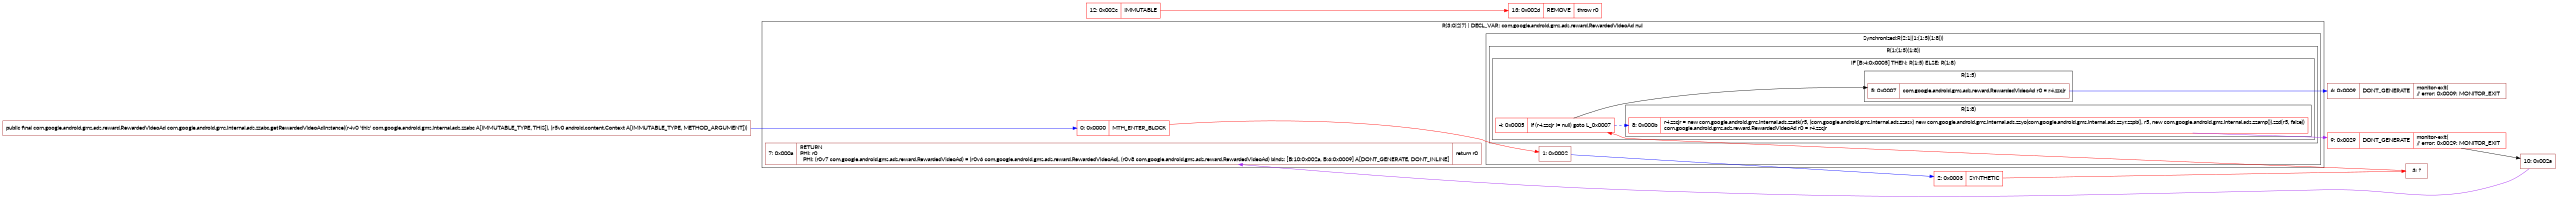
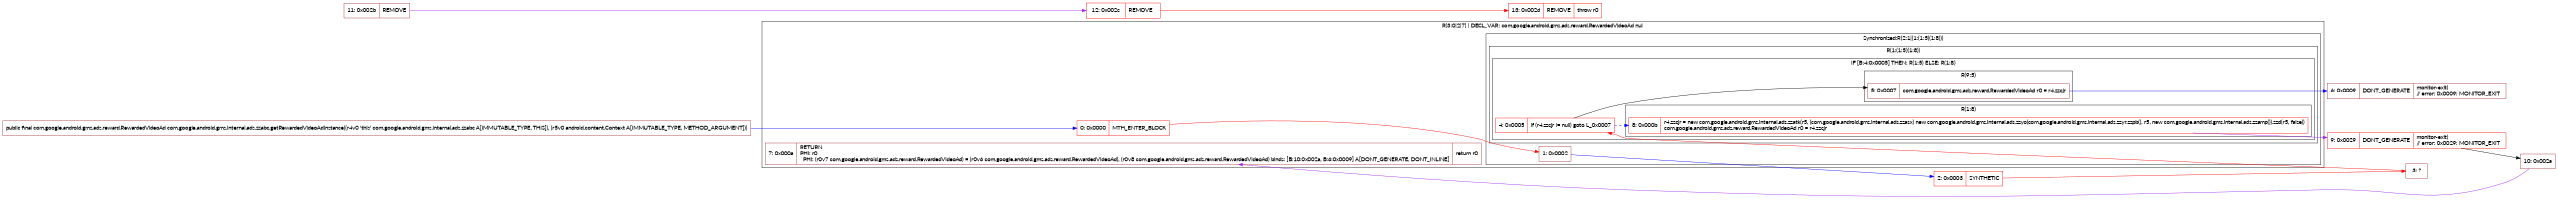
node "12: 0x002c": text "IMMUTABLE" -> "REMOVE"
node "11: 0x002b": added
cluster "R(1:5)": label "R(1:5)" -> "R(9:5)"
